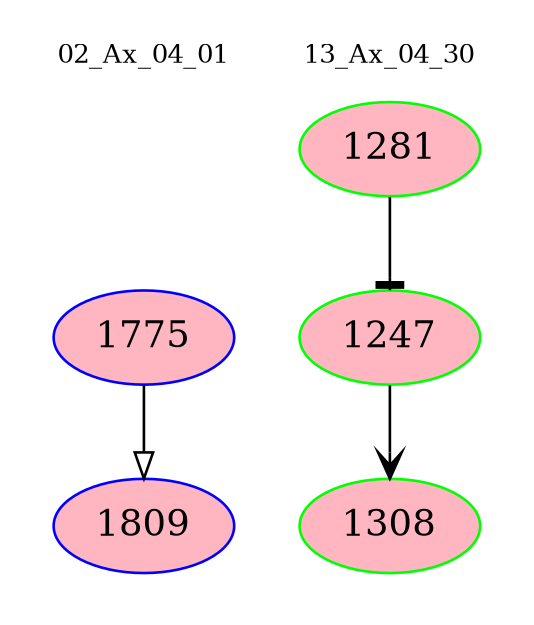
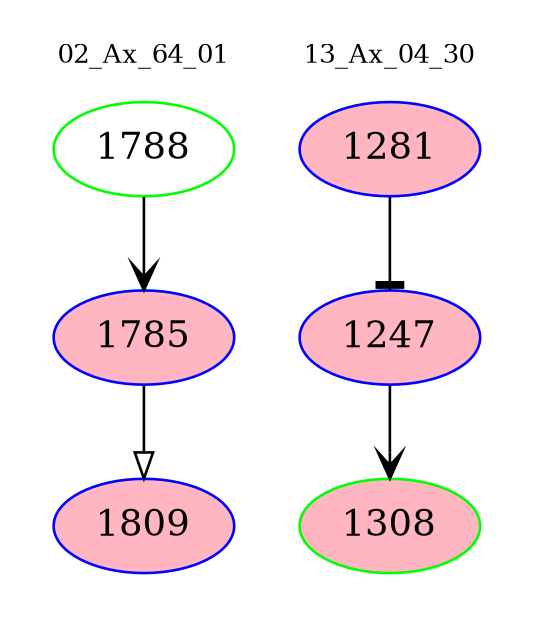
cluster "02_Ax_04_01": label "02_Ax_04_01" -> "02_Ax_64_01"
node "1788": added
node "1281": color green -> blue
node "1775": label "1775" -> "1785"
node "1247": color green -> blue
